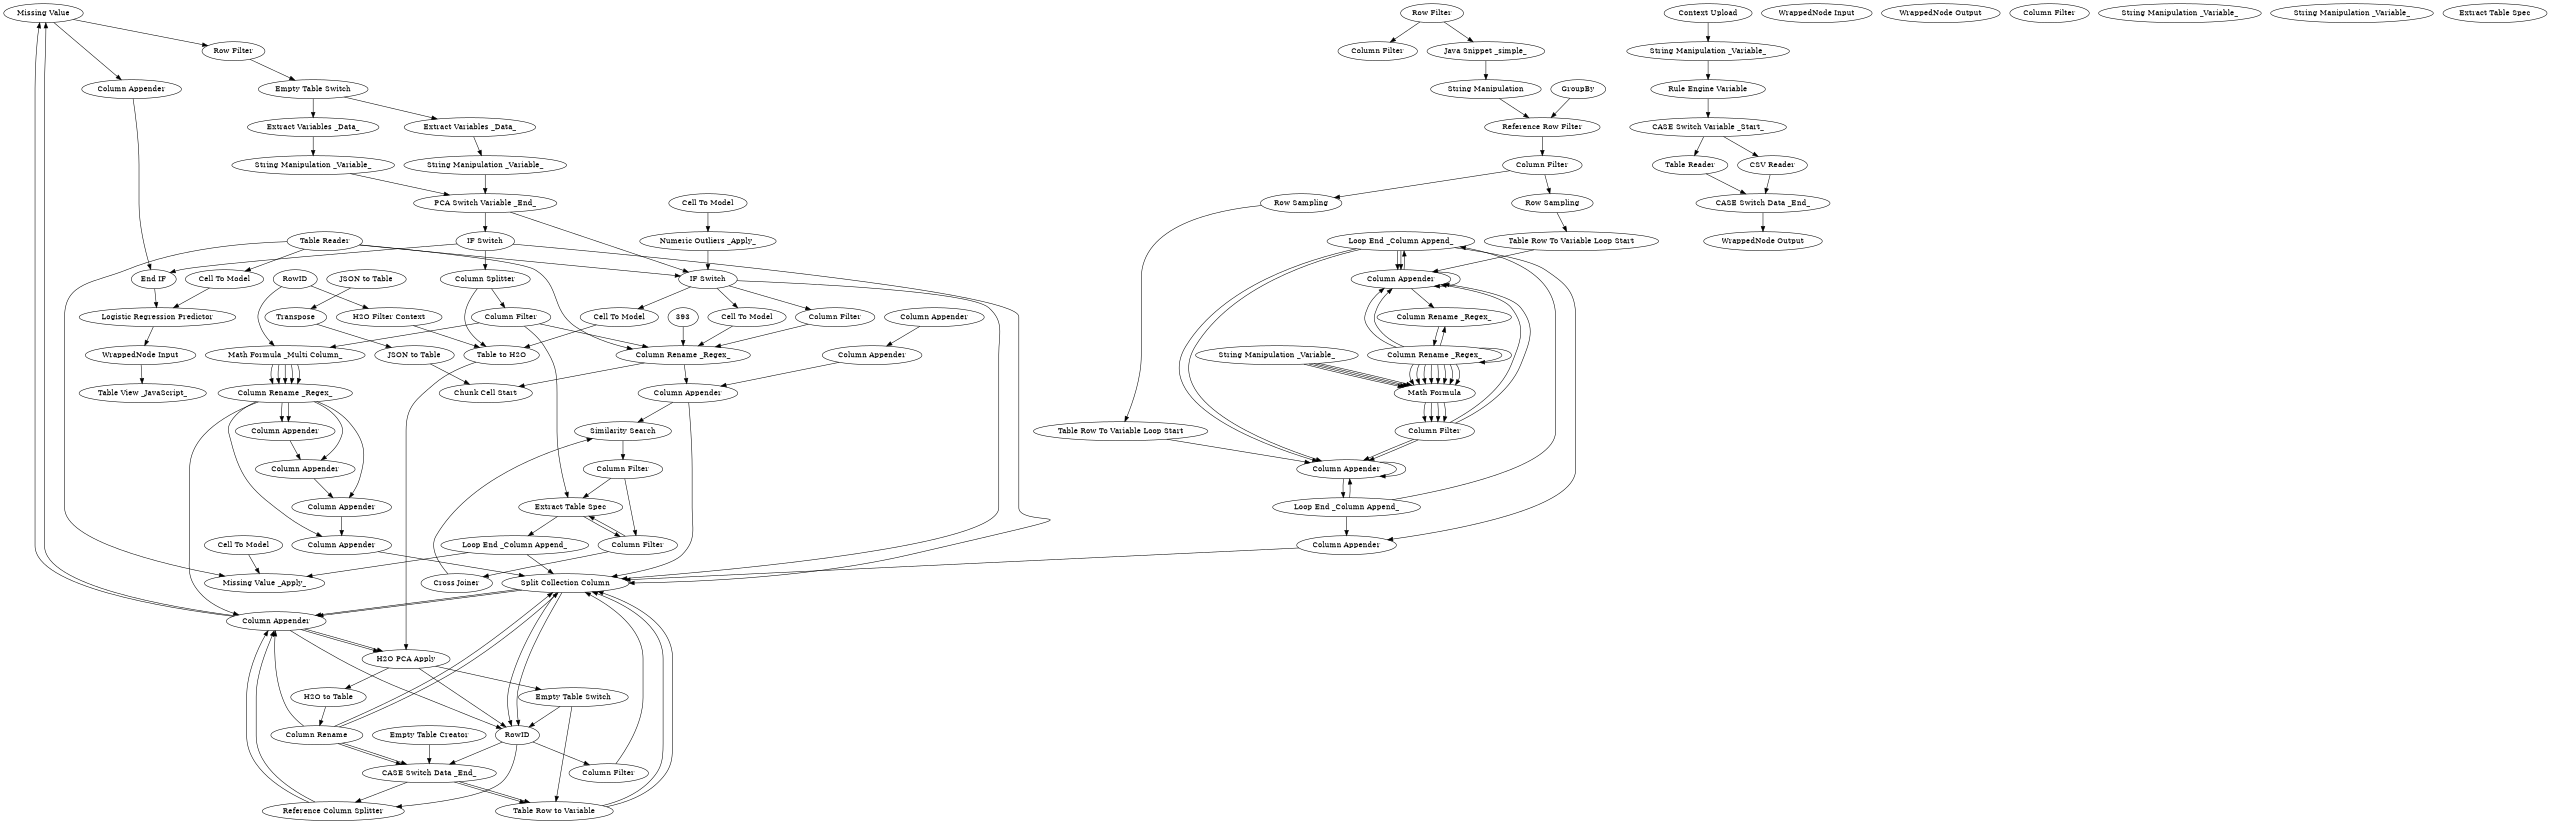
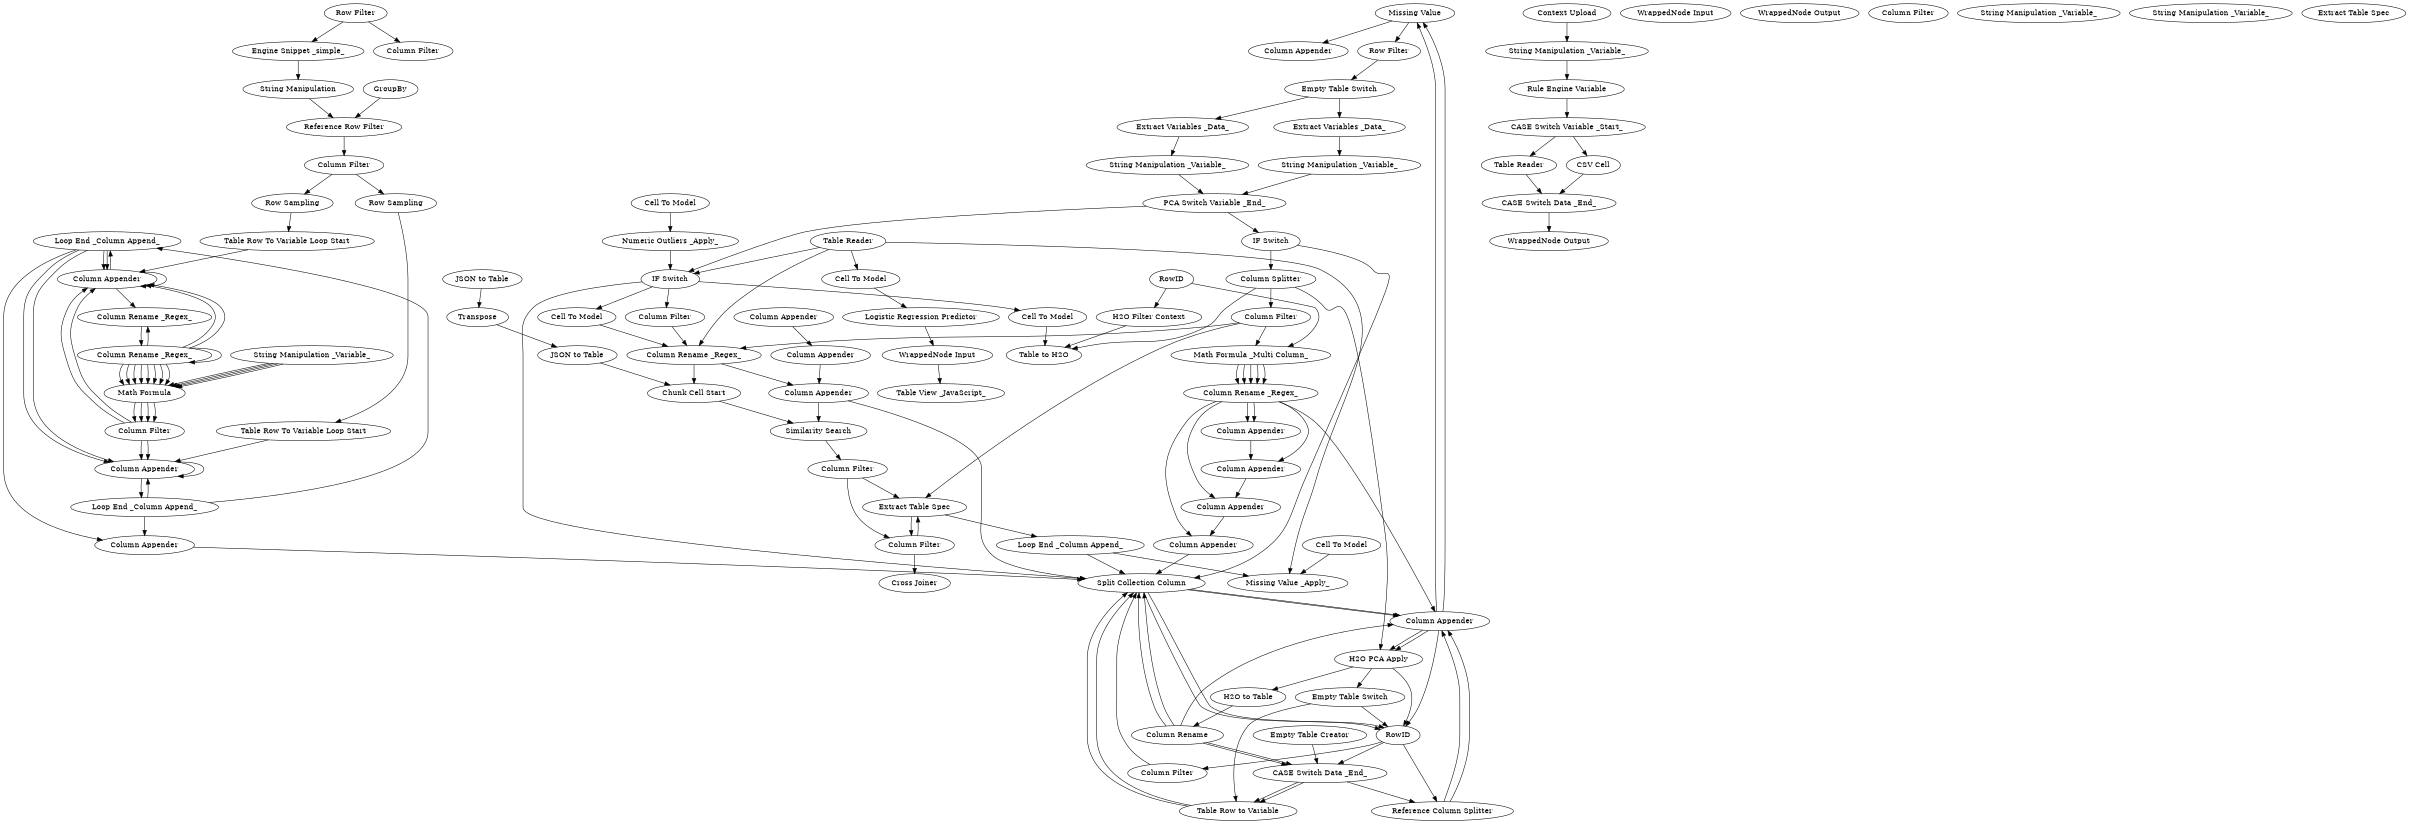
node "Java Snippet _simple_": label "Java Snippet _simple_" -> "Engine Snippet _simple_"
node "CSV Reader": label "CSV Reader" -> "CSV Cell"
node "End IF": removed
node "393": removed
edge "Table to H2O" -> "H2O PCA Apply": now "Column Splitter" -> "H2O PCA Apply"
edge "Cross Joiner" -> "Similarity Search": now "Chunk Cell Start" -> "Similarity Search"
